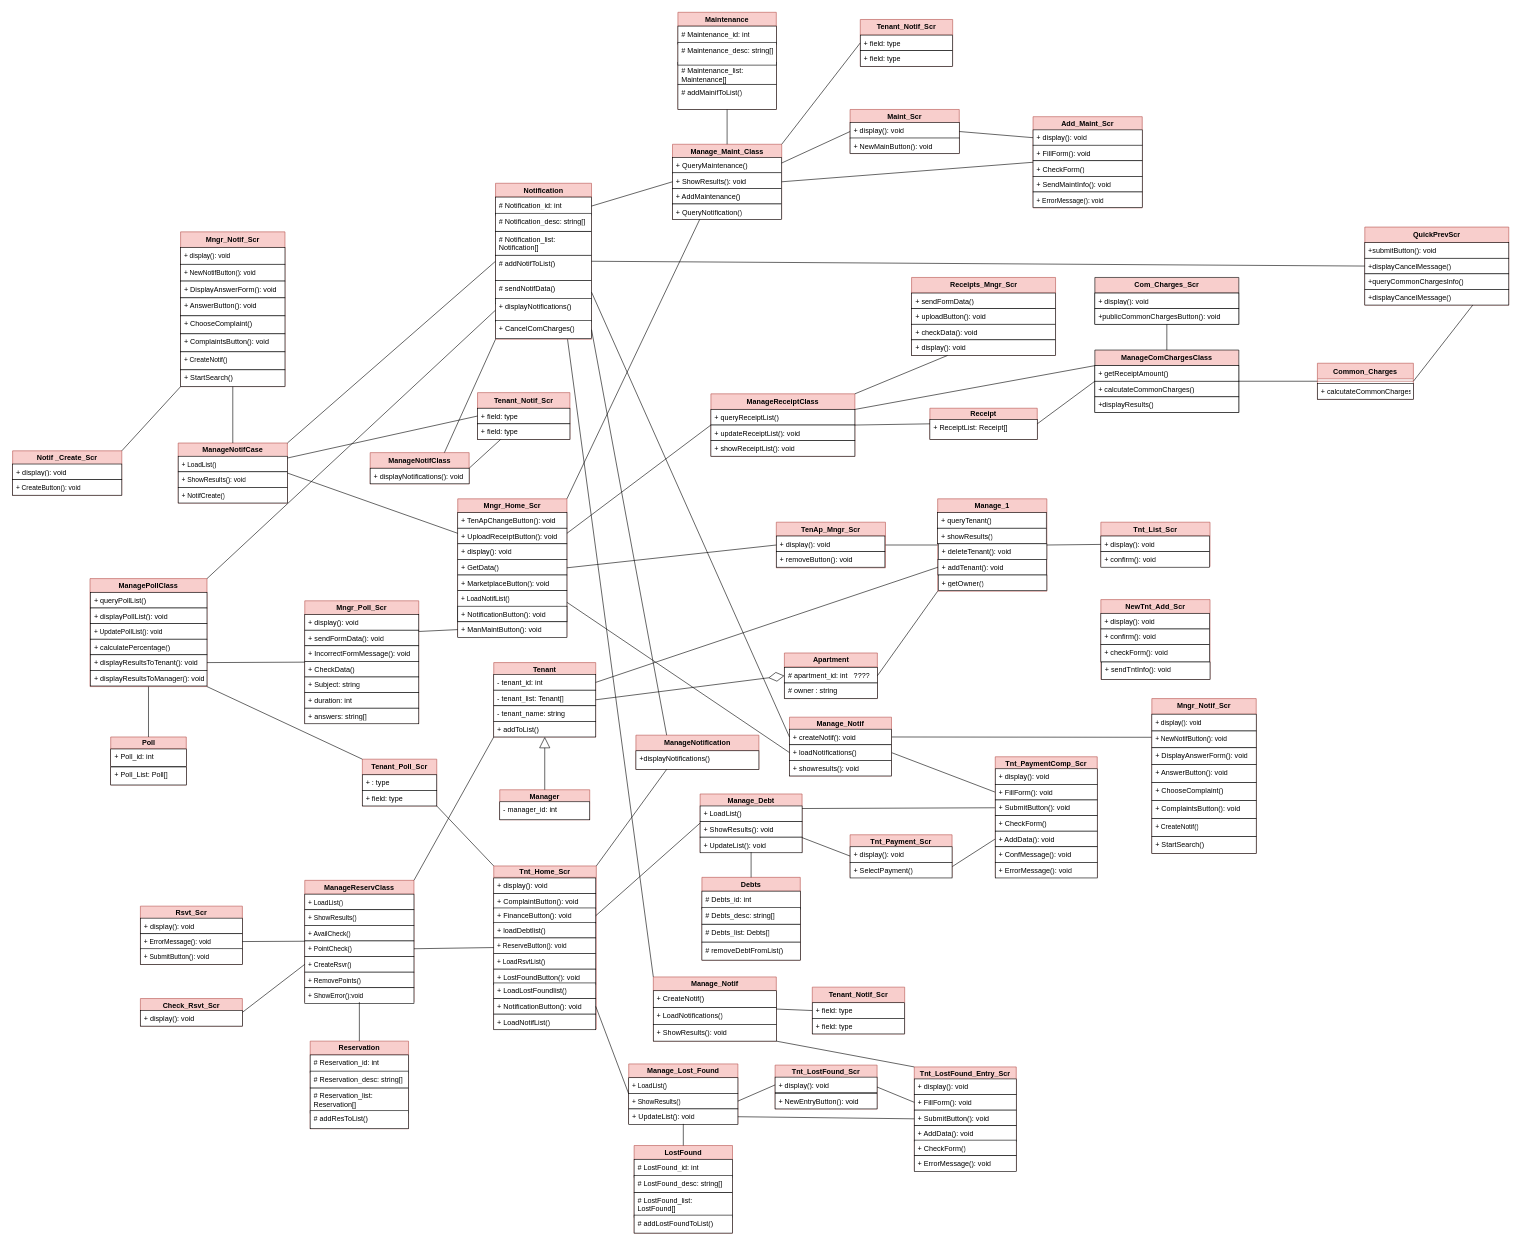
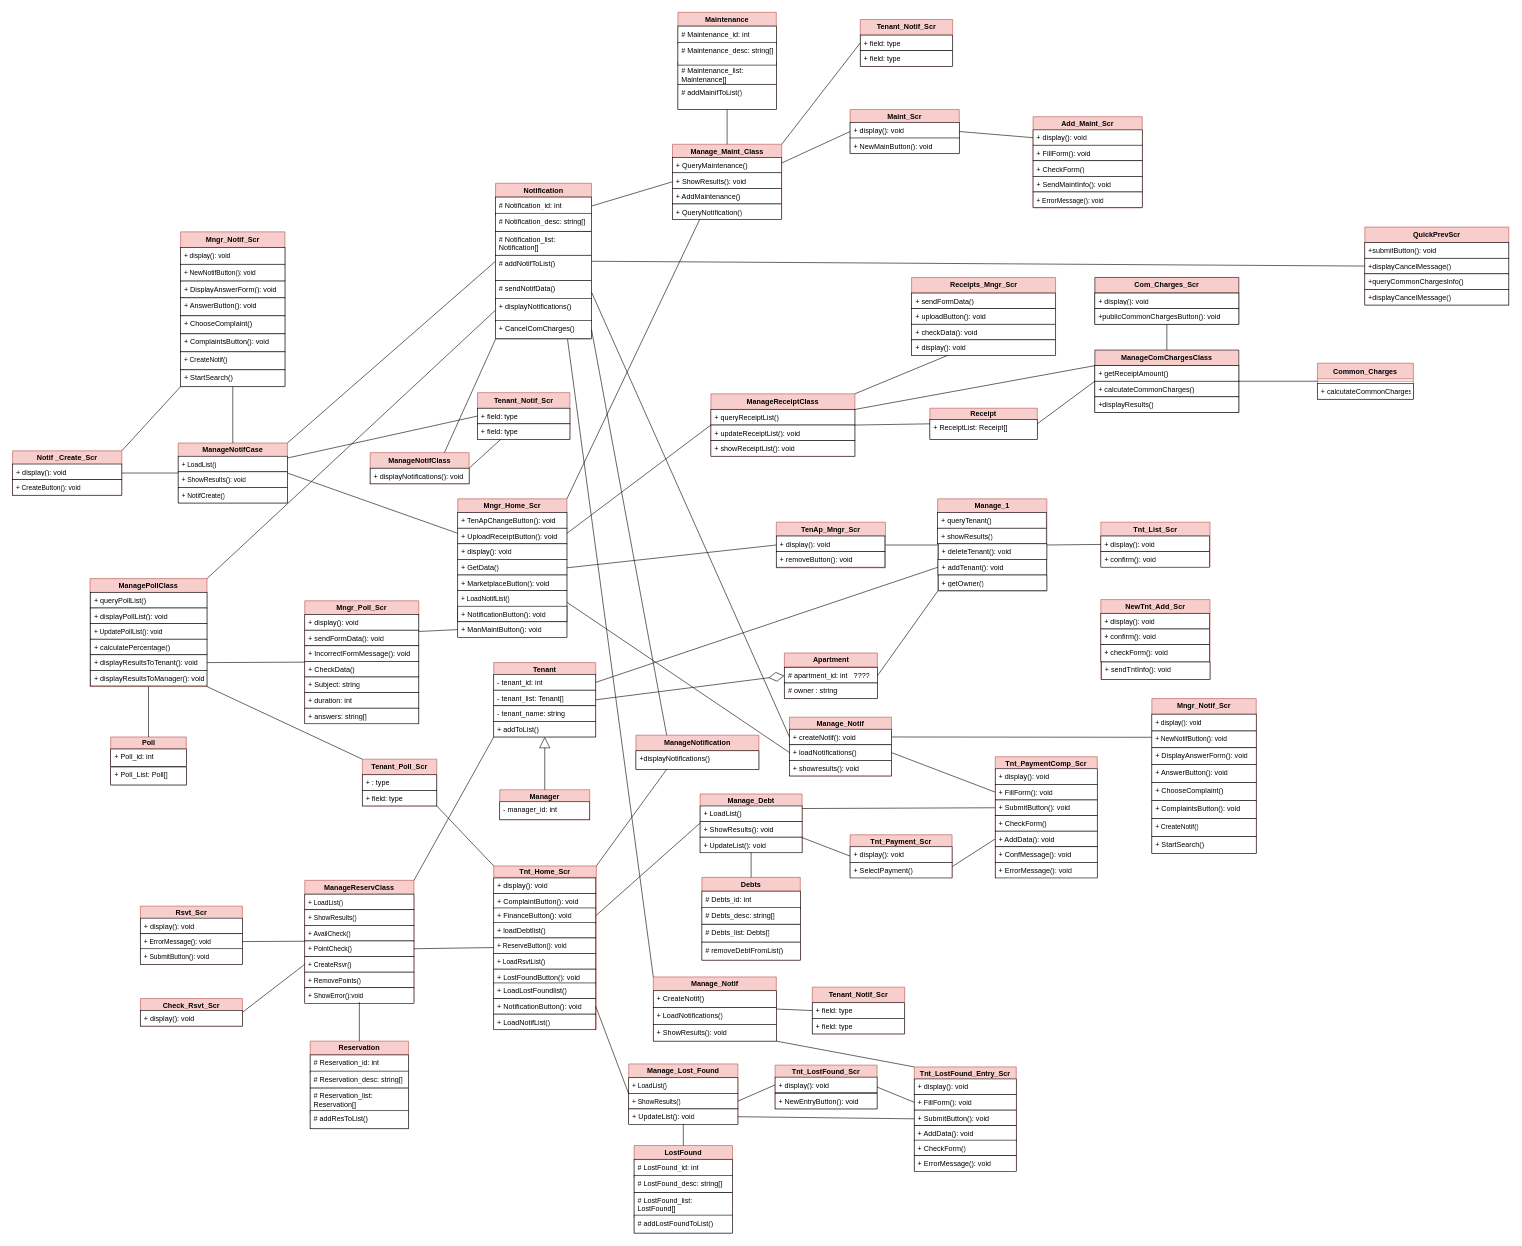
edge "Add_Maint_Scr" -- "Manage_Maint_Class": removed
edge "QuickPrevScr" -- "Common_Charges": removed
edge "Notif _Create_Scr" -- "ManageNotifCase": added
